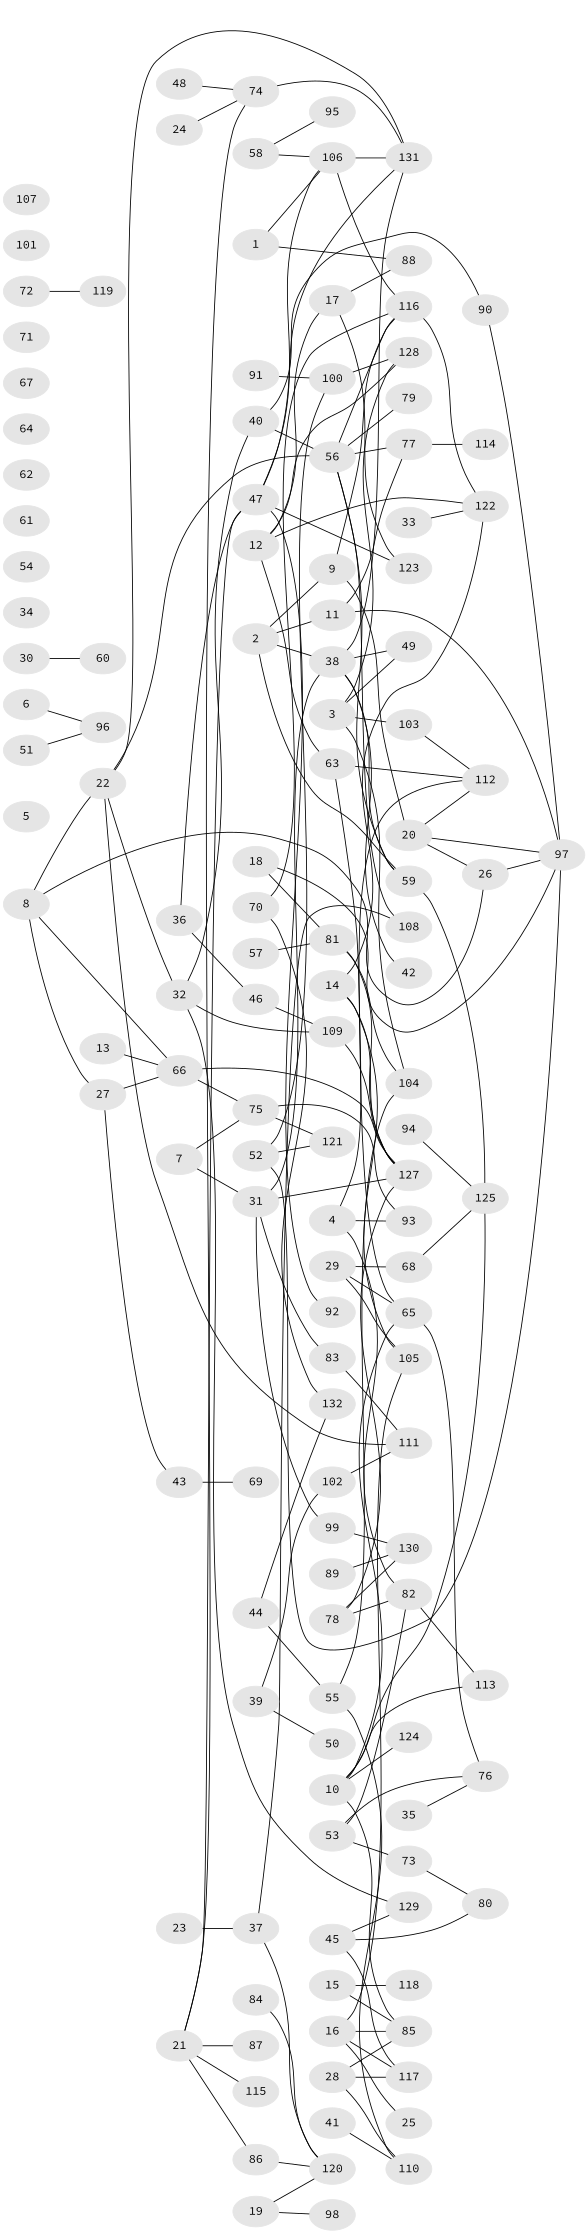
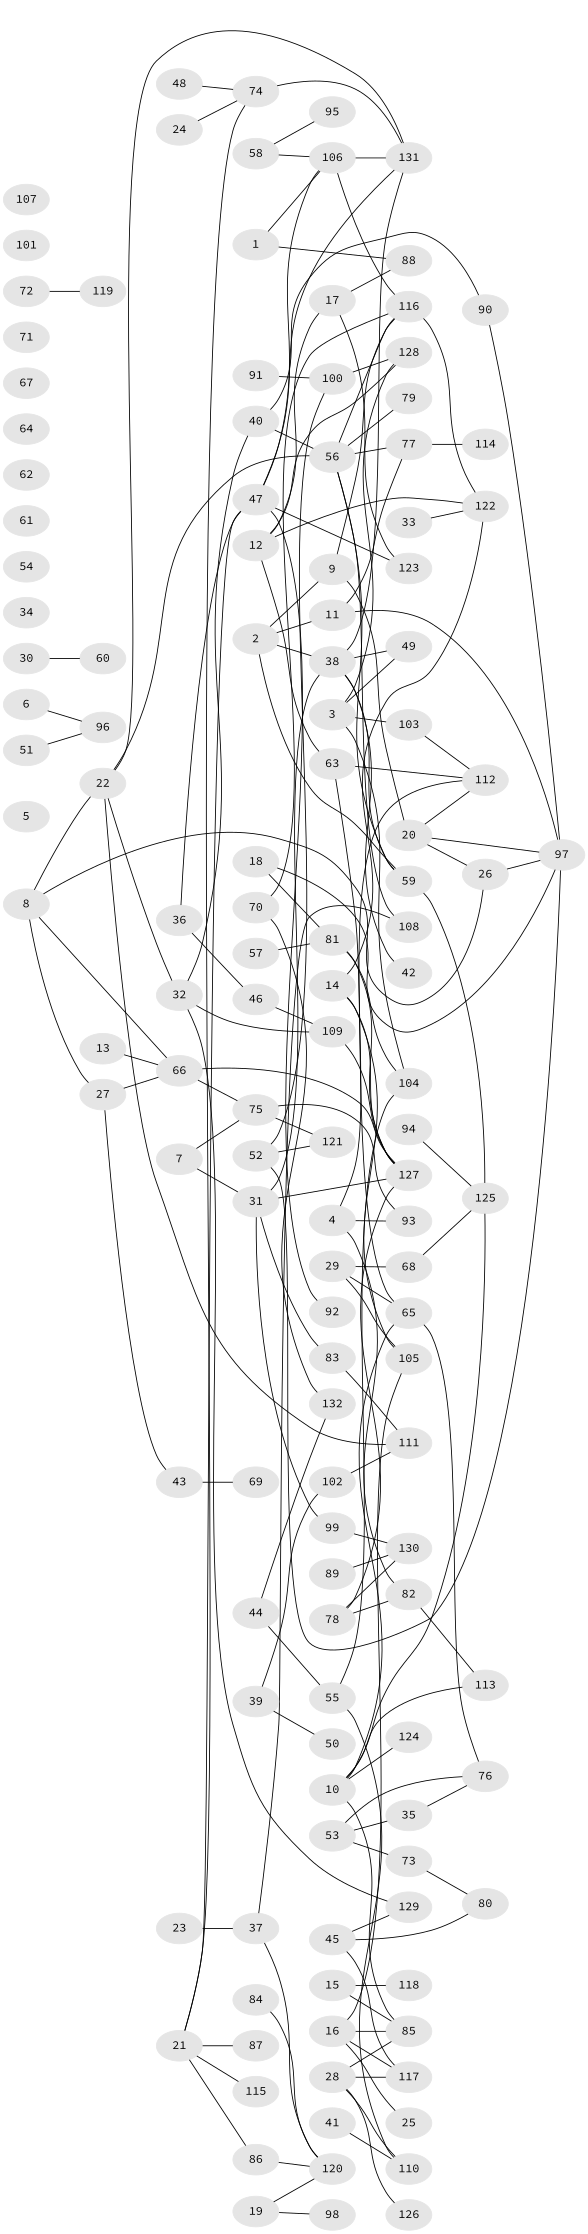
edge "82" -- "53": now "35" -- "53"
node "126": added
